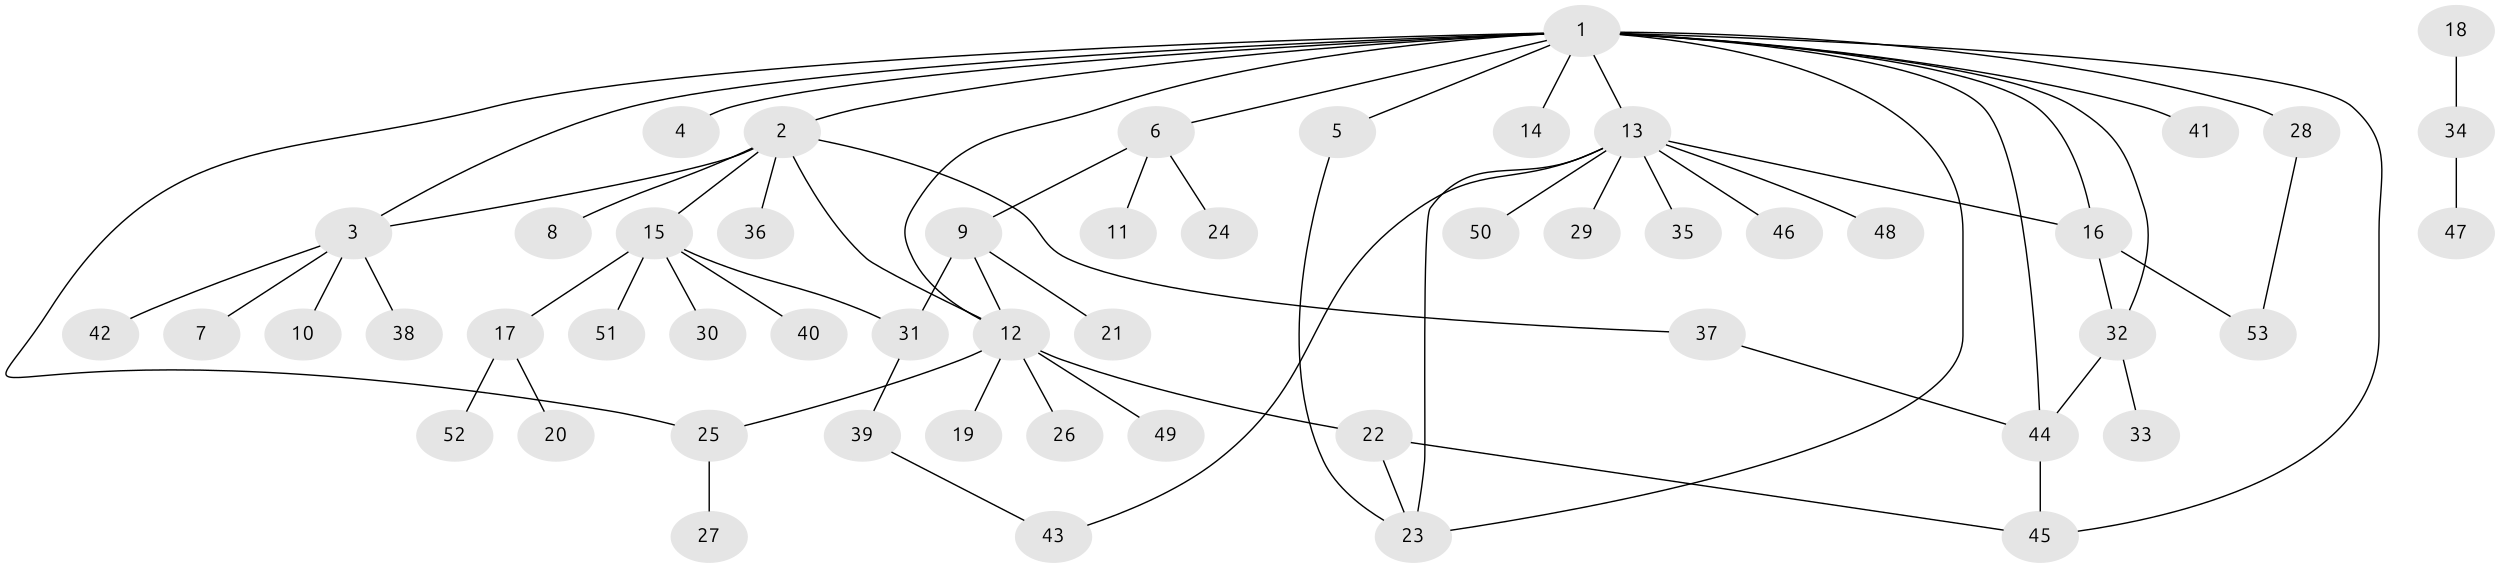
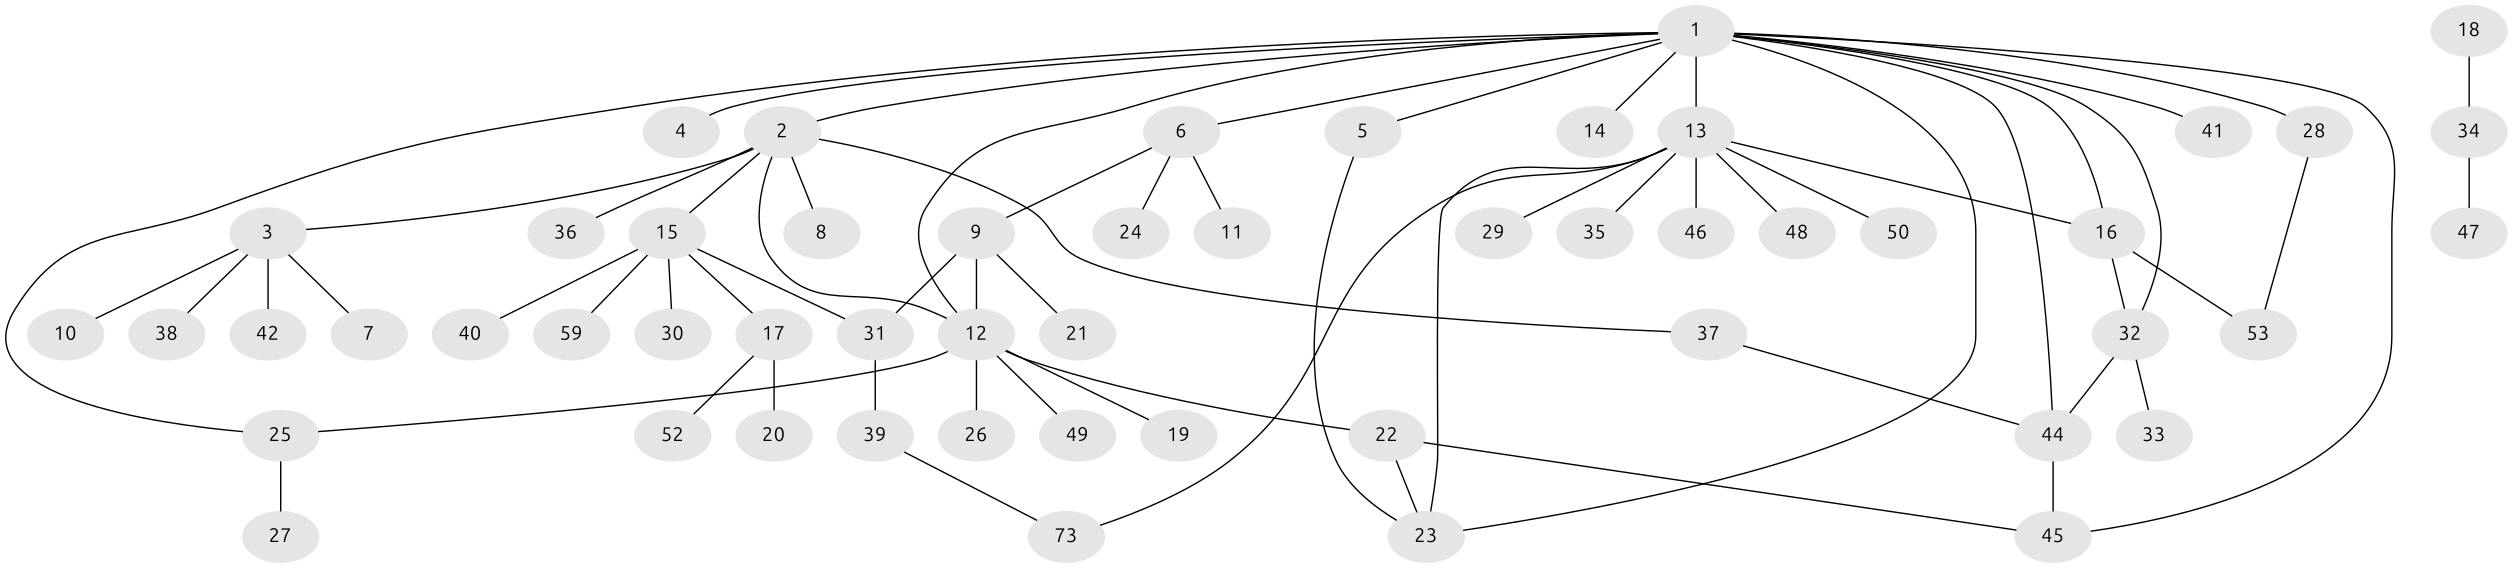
edge "1" -- "3": removed
node "51": label "51" -> "59"
node "43": label "43" -> "73"
